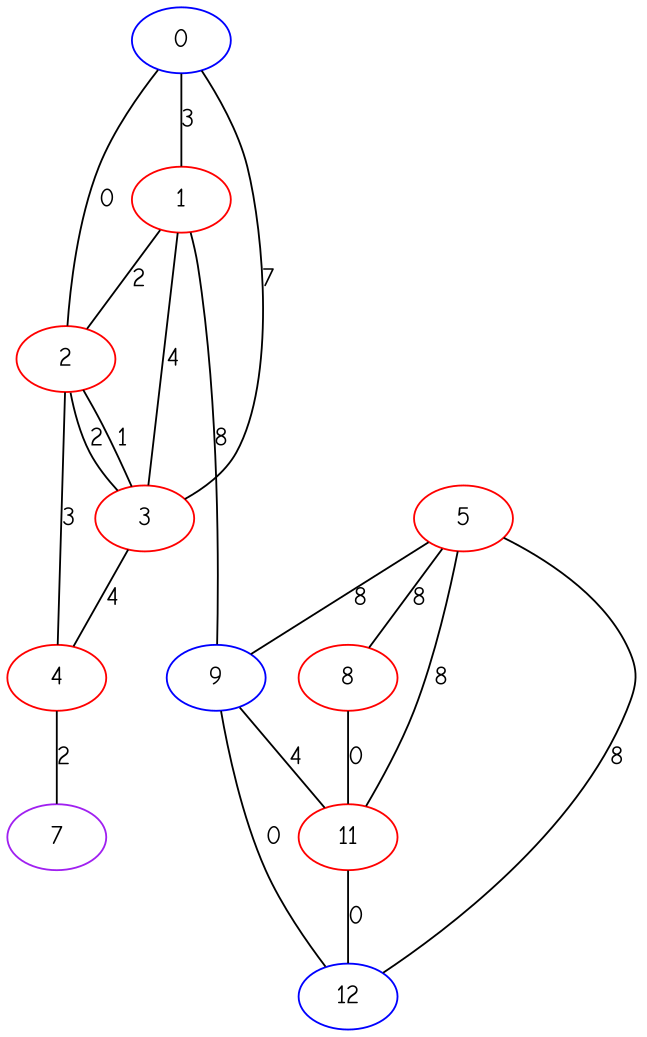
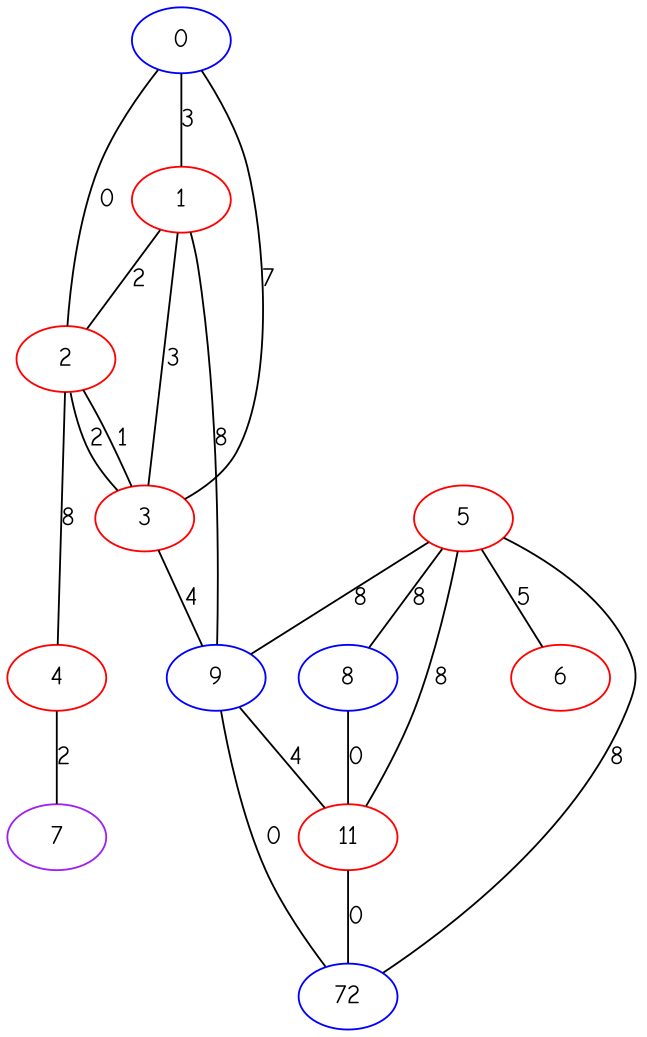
edge "1" -- "3": label "4" -> "3"
edge "2" -- "4": label "3" -> "8"
edge "3" -- "4": now "3" -- "9"
node "8": color red -> blue
node "6": added
node "12": label "12" -> "72"
